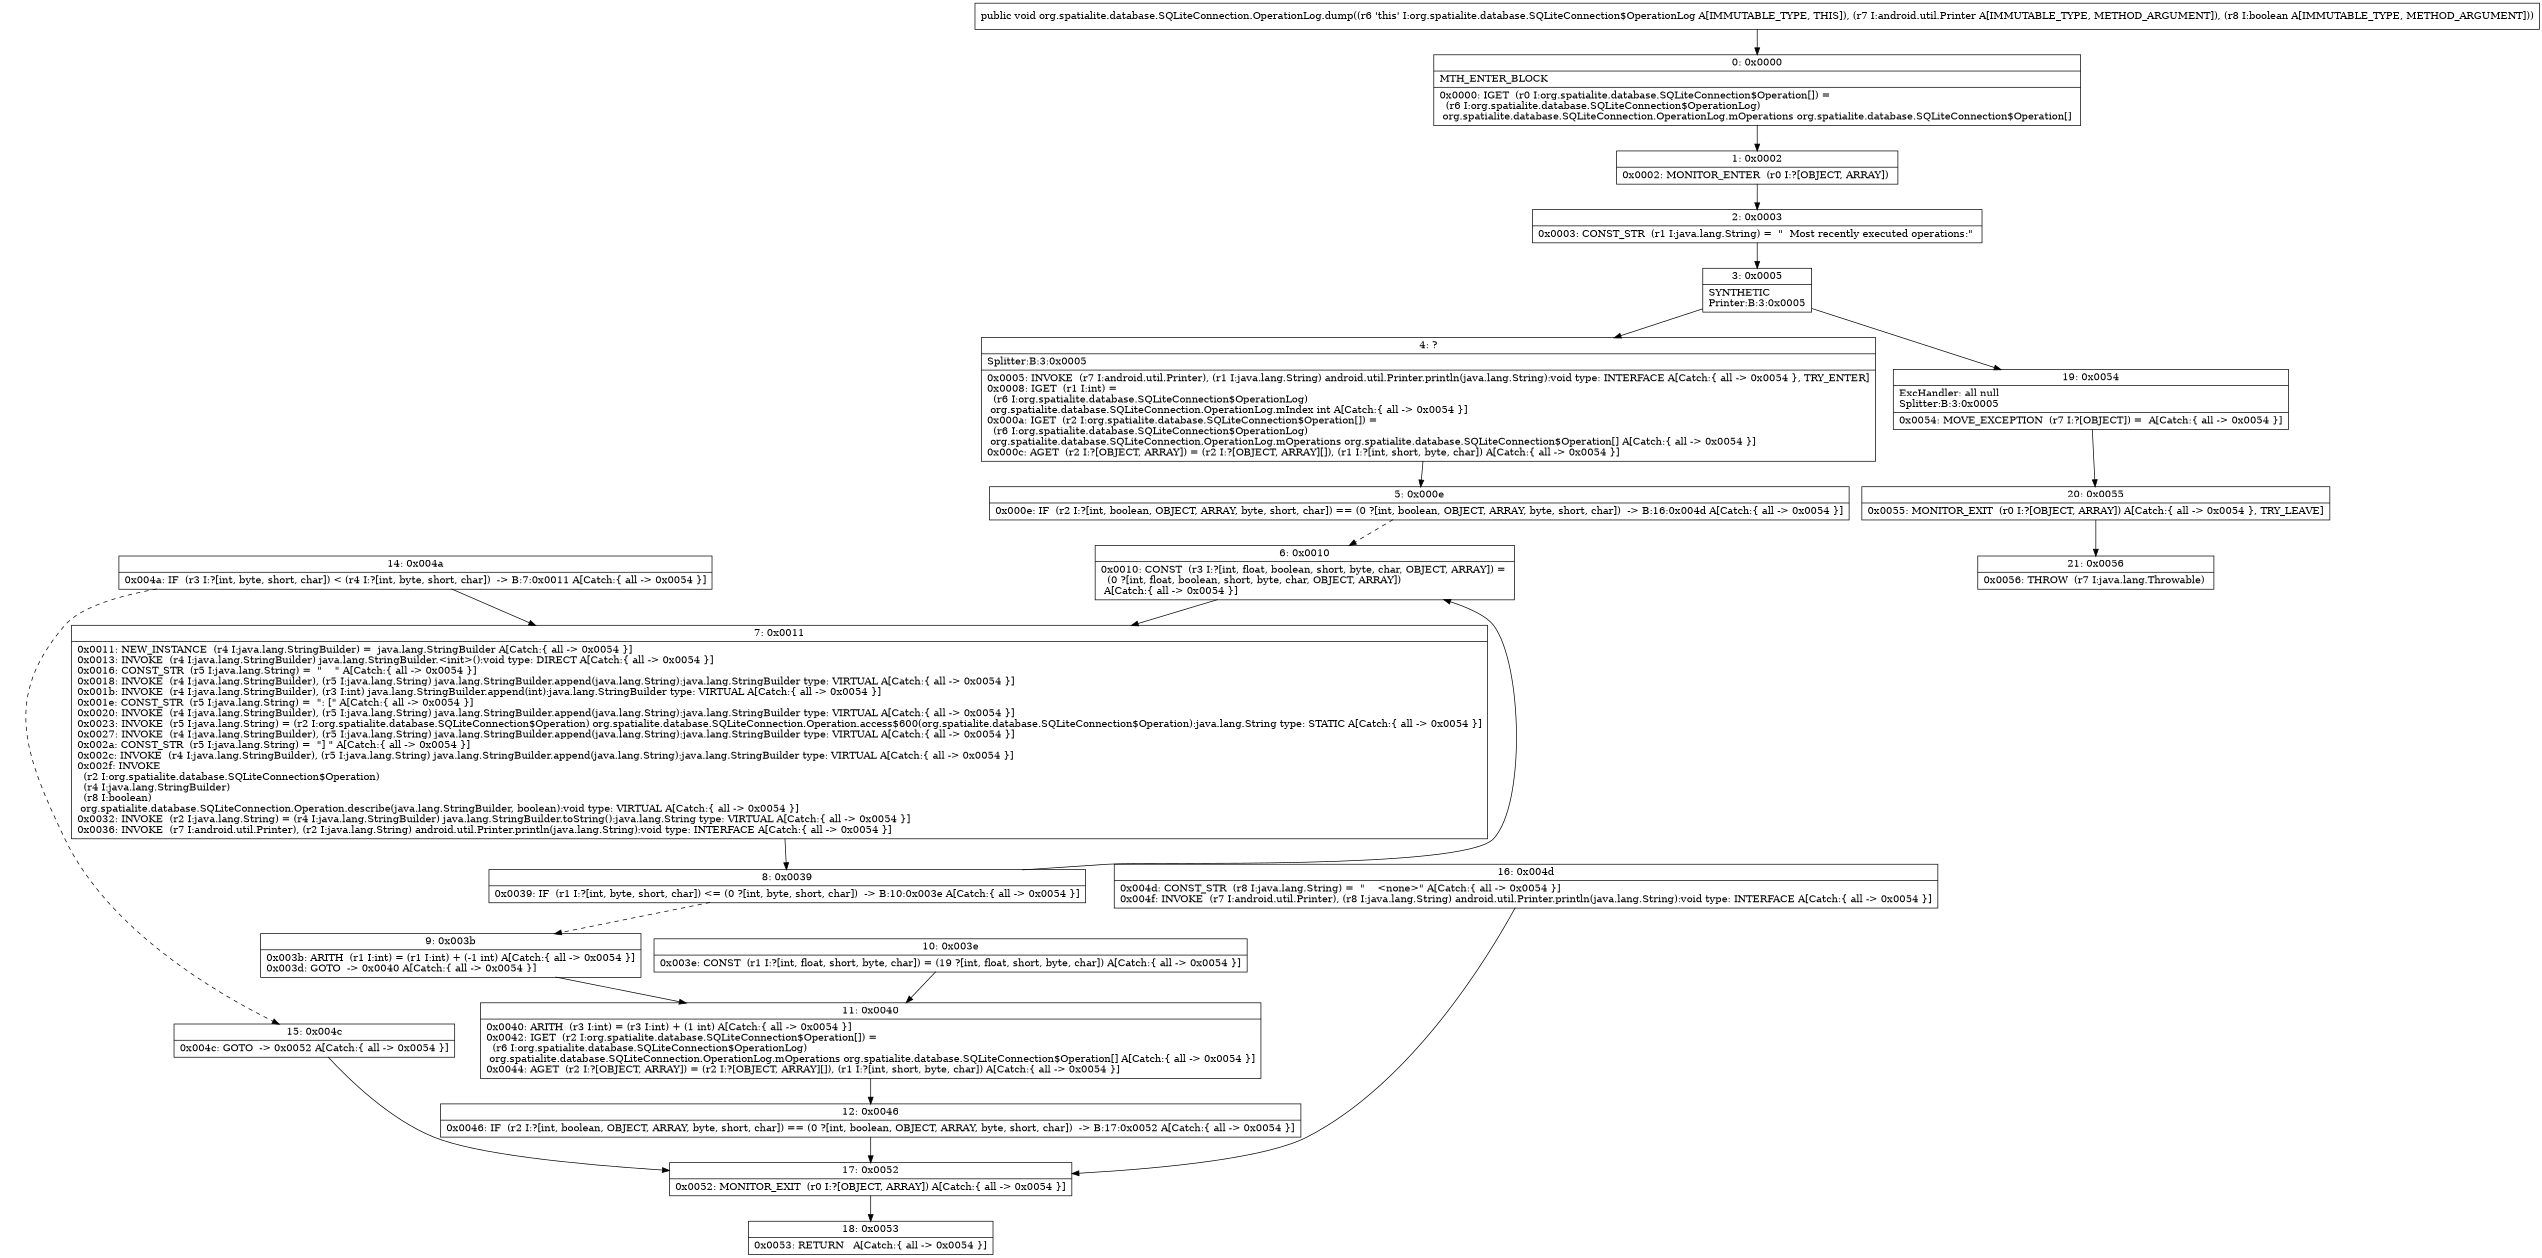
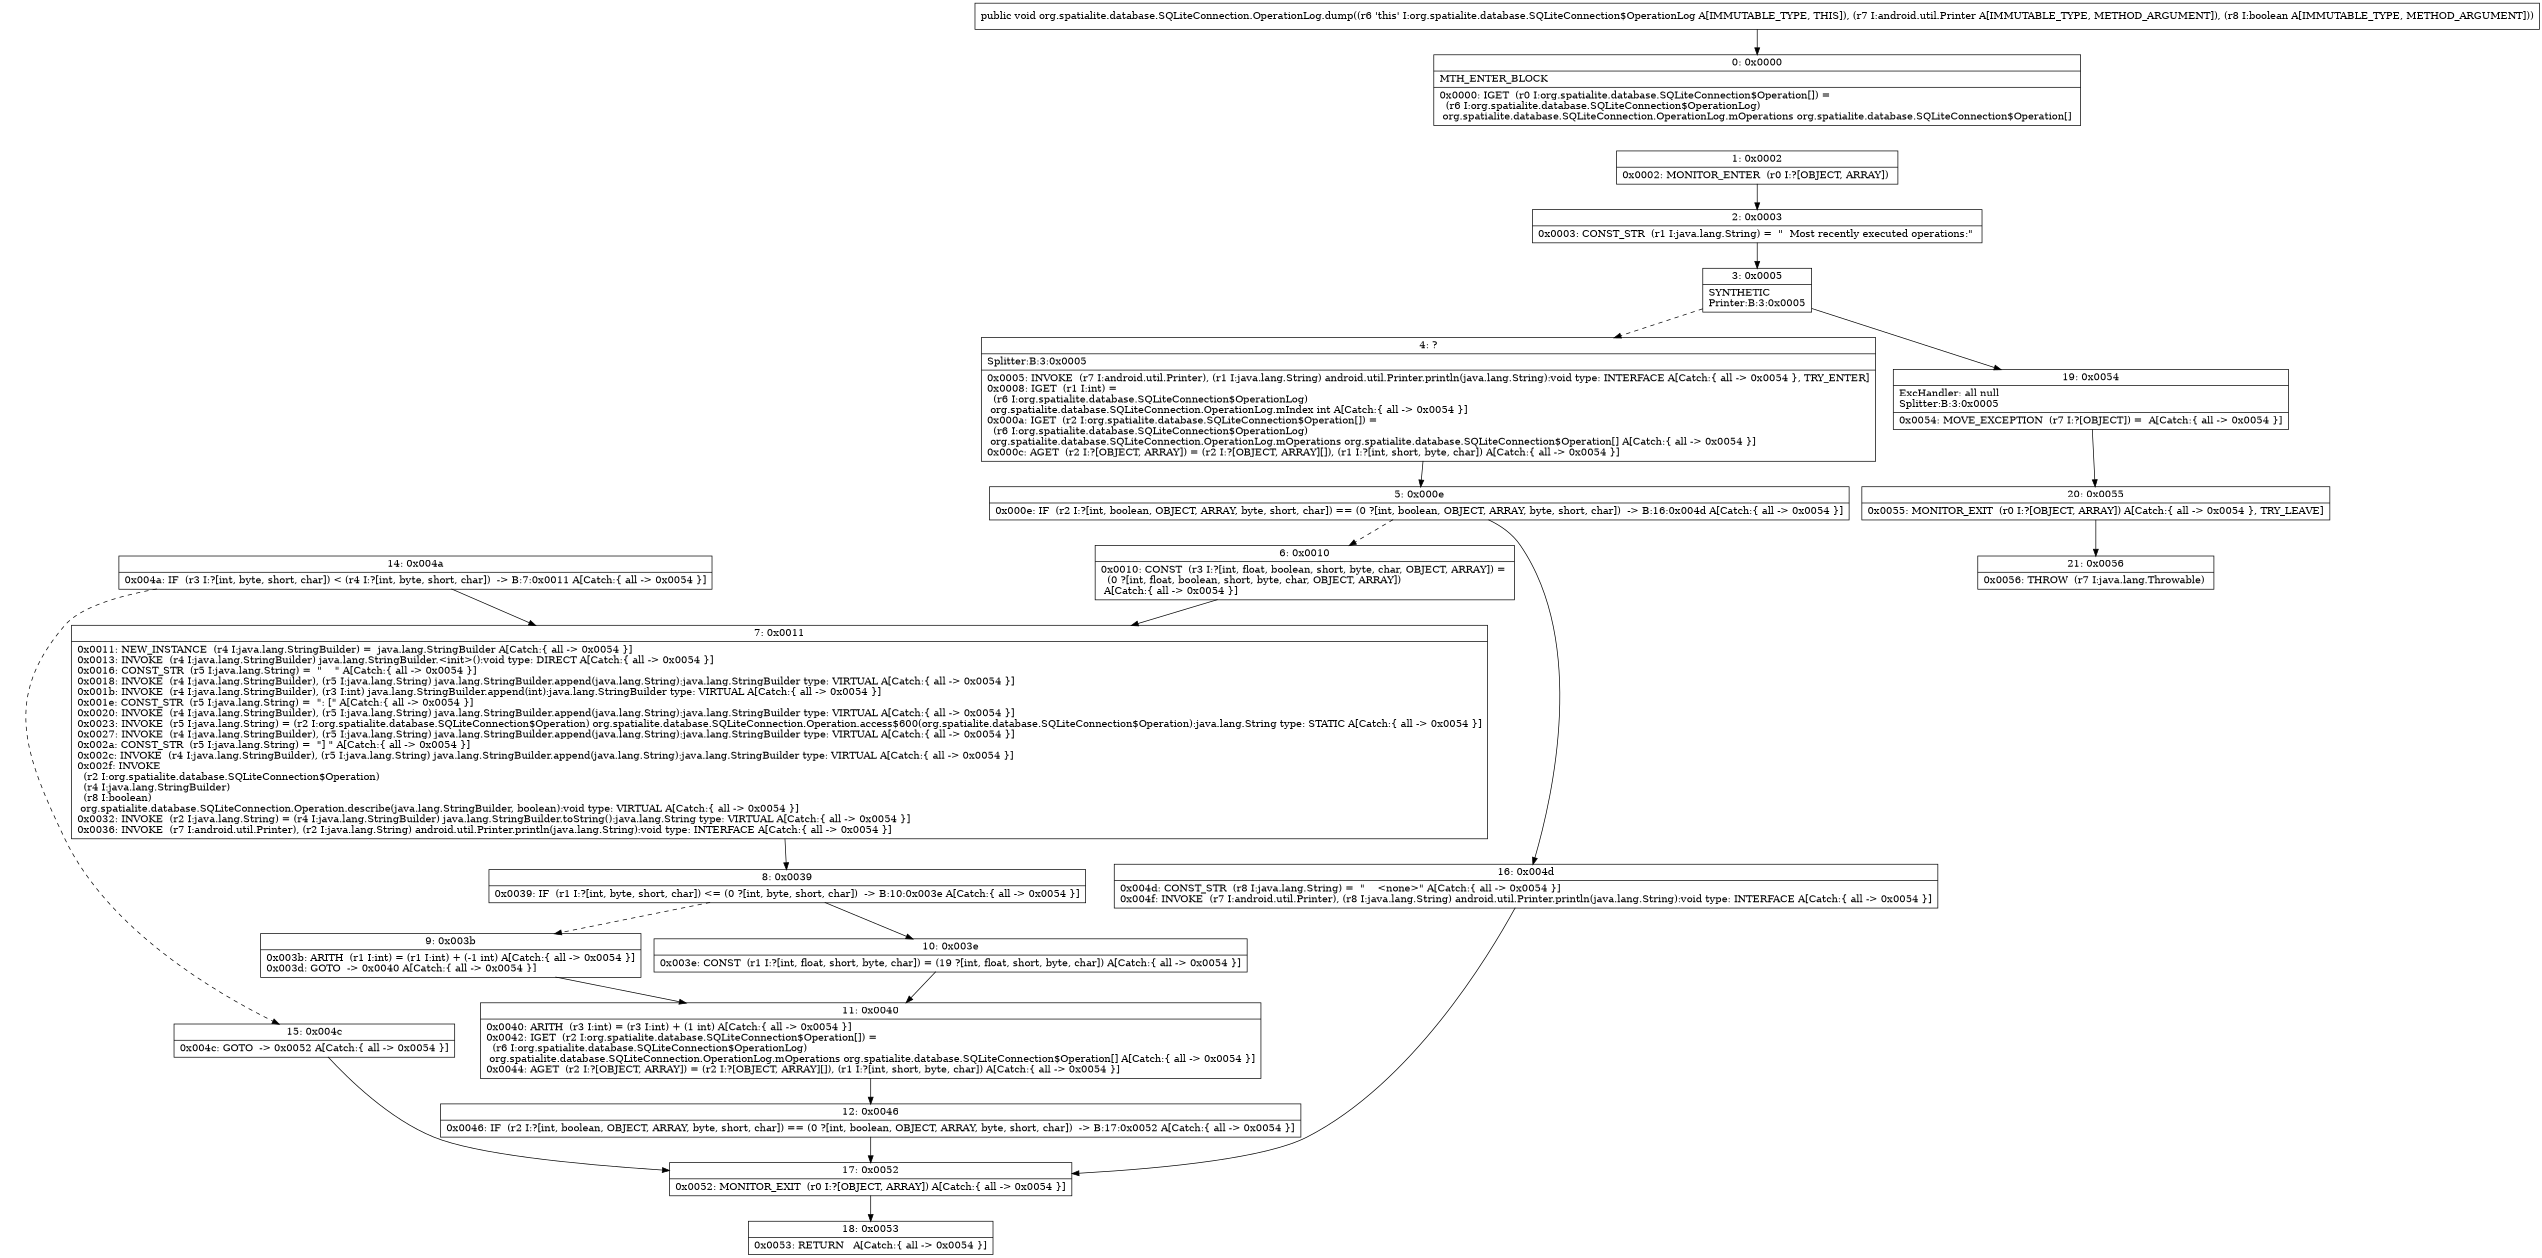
edge "0: 0x0000" -> "1: 0x0002": removed
edge "3: 0x0005" -> "4: ?": style solid -> dashed
edge "5: 0x000e" -> "16: 0x004d": added
edge "8: 0x0039" -> "6: 0x0010": now "8: 0x0039" -> "10: 0x003e"
